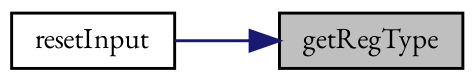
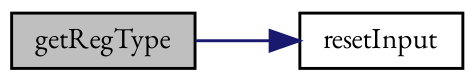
edge "resetInput" -> "getRegType": reversed
